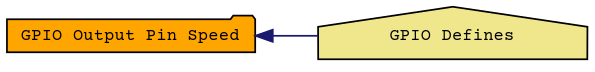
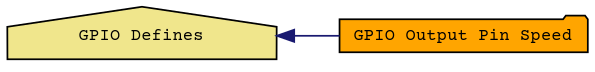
edge "GPIO Defines" -> "GPIO Output Pin Speed": reversed
